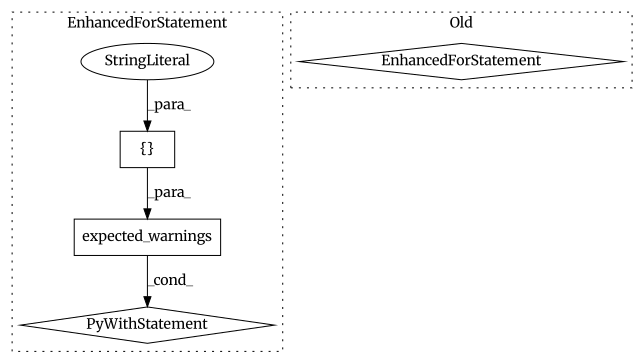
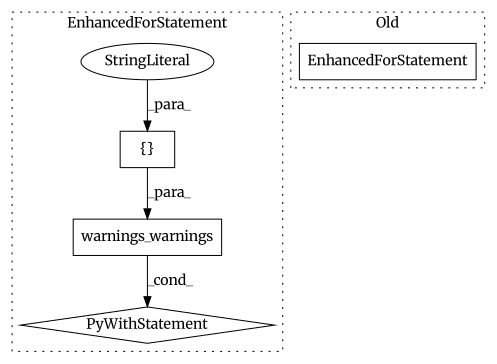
node "EnhancedForStatement": shape diamond -> box
node "expected_warnings": label "expected_warnings" -> "warnings_warnings"
